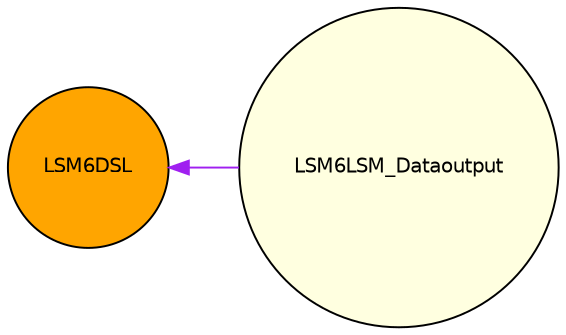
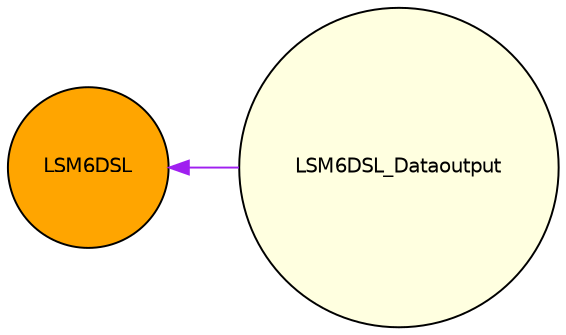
node "LSM6LSM_Dataoutput": label "LSM6LSM_Dataoutput" -> "LSM6DSL_Dataoutput"
